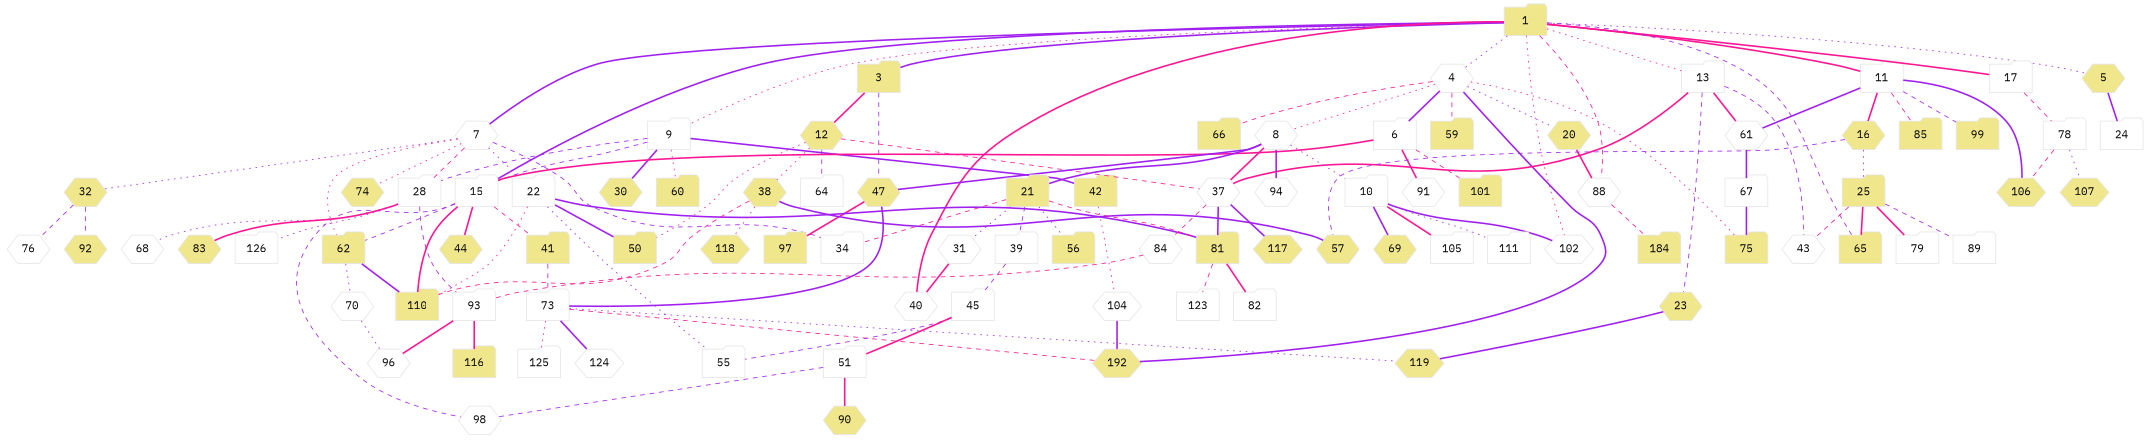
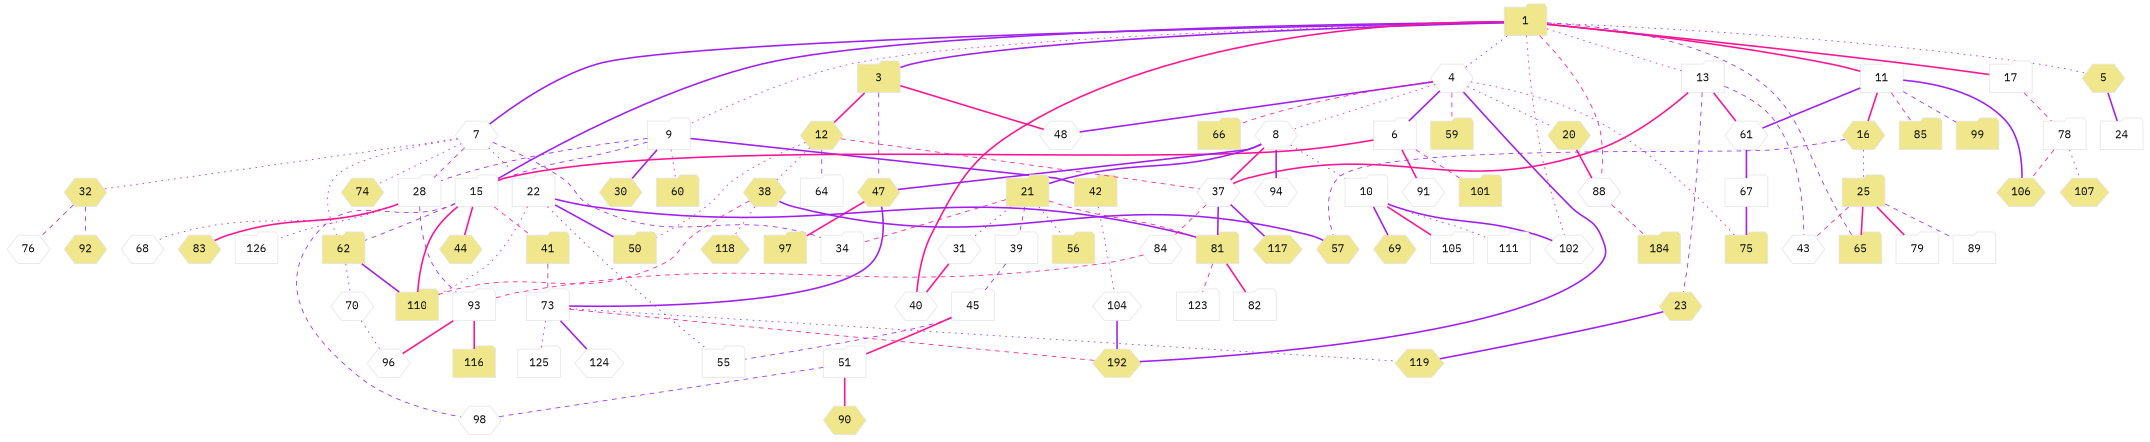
node "48": added
